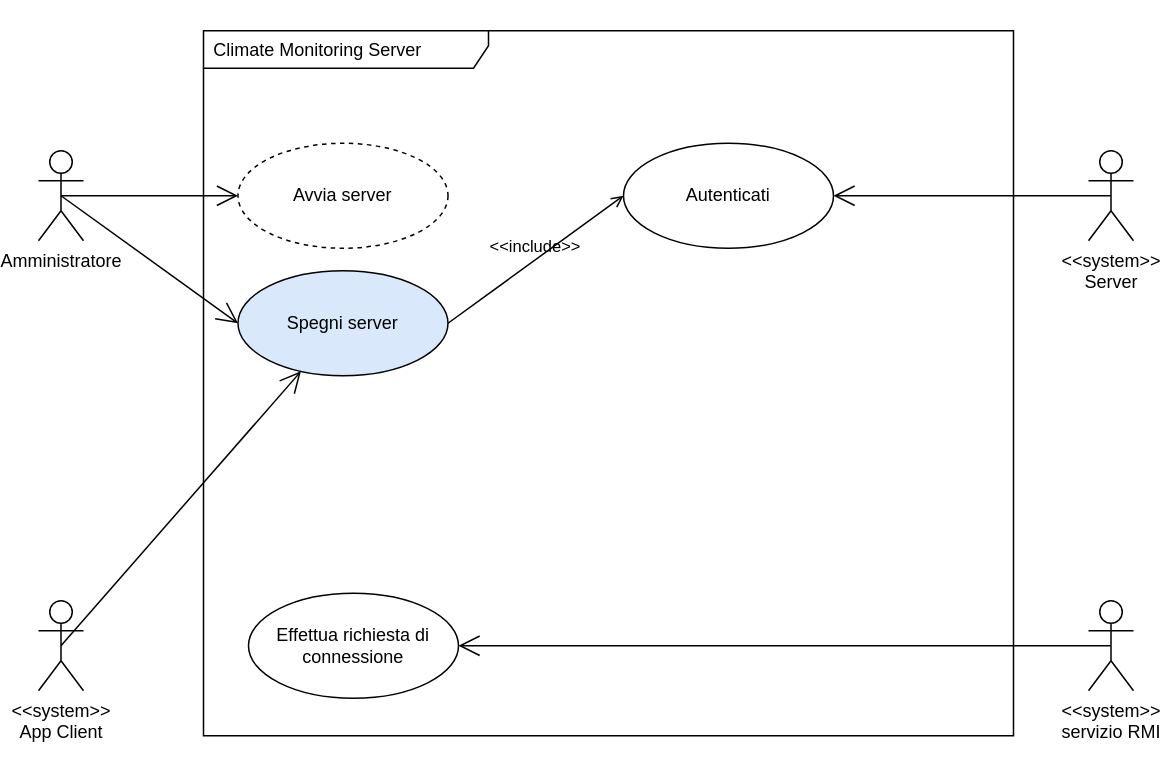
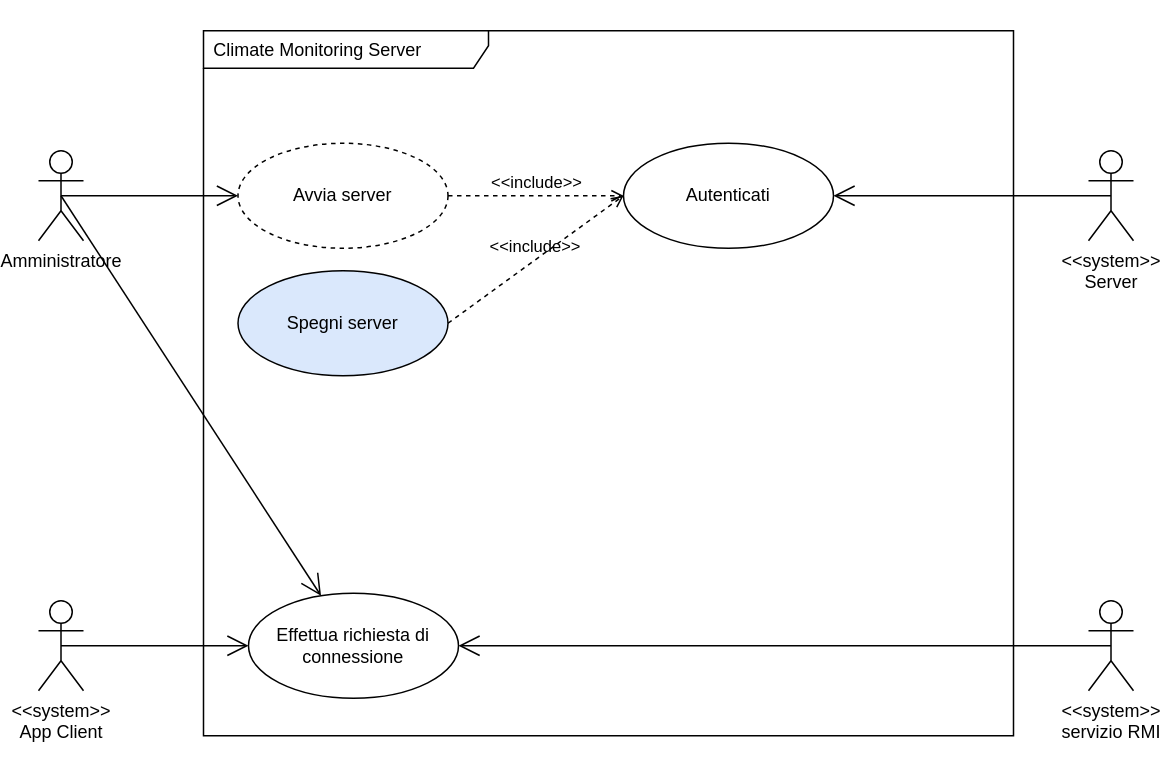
edge "Avvia server" -> "Autenticati": added, label "<<include>>"
edge "Amministratore" -> "Spegni server": now "Amministratore" -> "Effettua richiesta di connessione"
edge "Spegni server" -> "Autenticati": style solid -> dashed
edge "<<system>> App Client" -> "Spegni server": now "<<system>> App Client" -> "Effettua richiesta di connessione"
